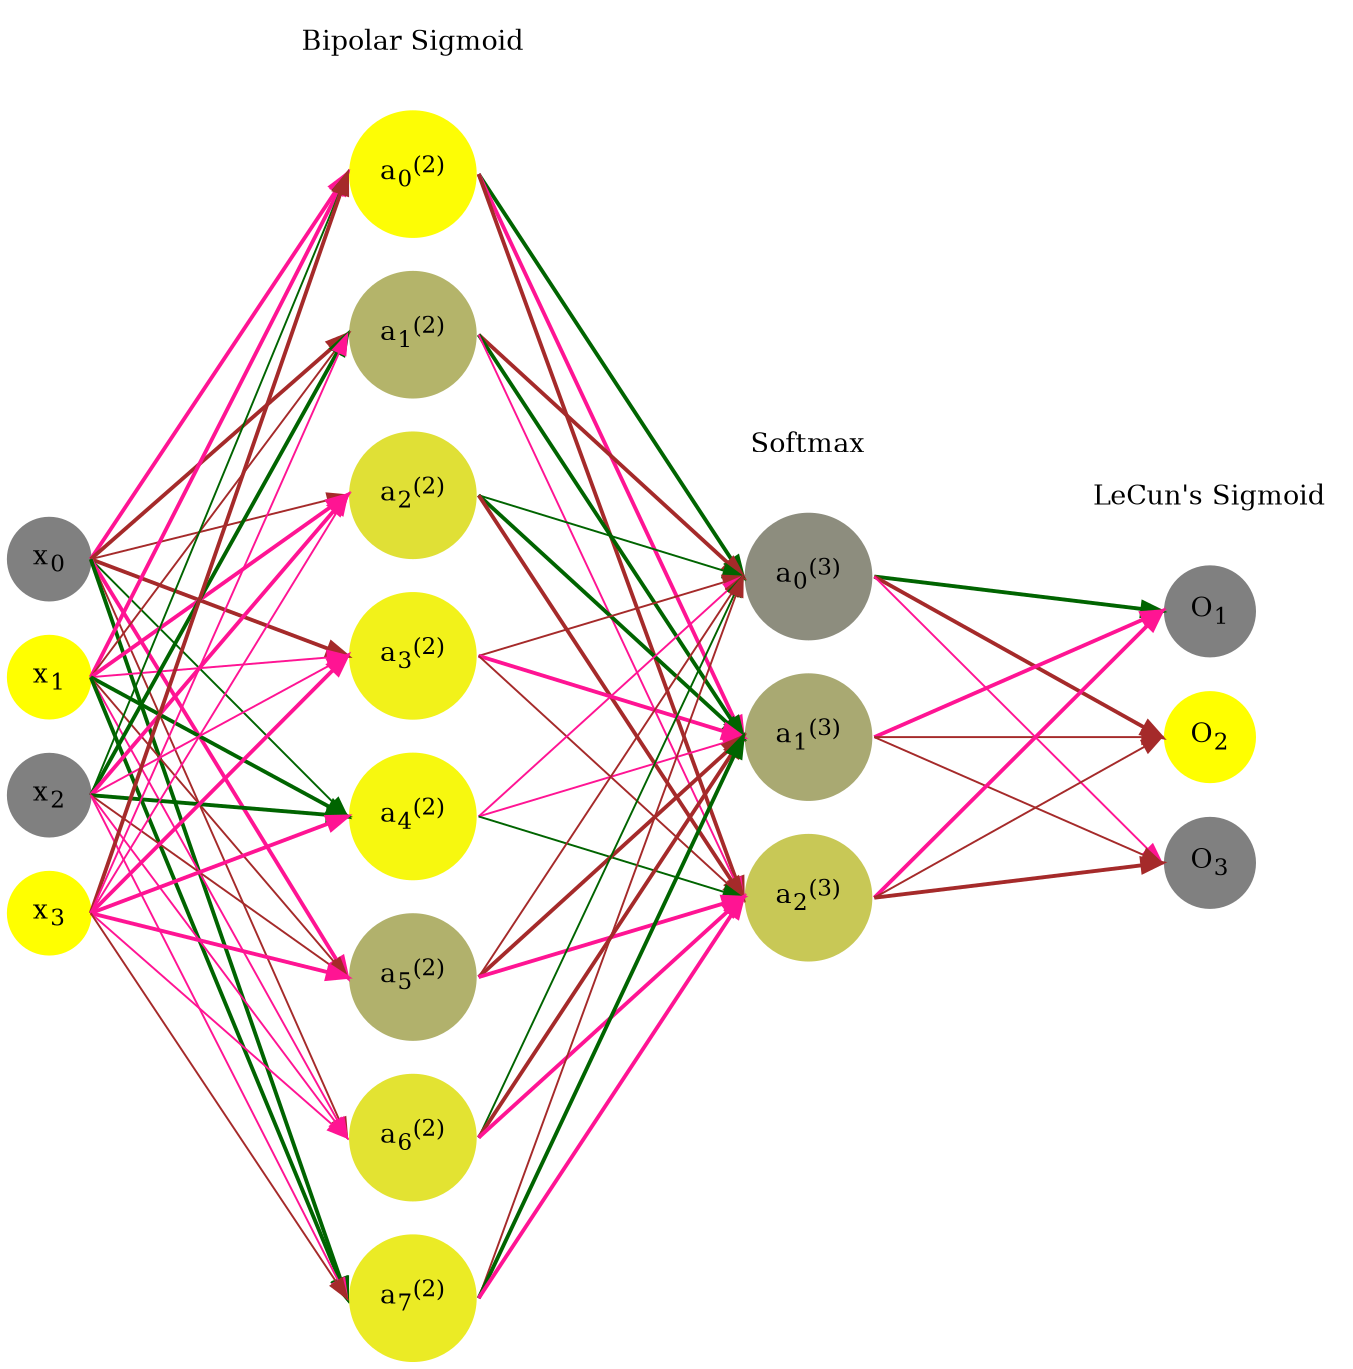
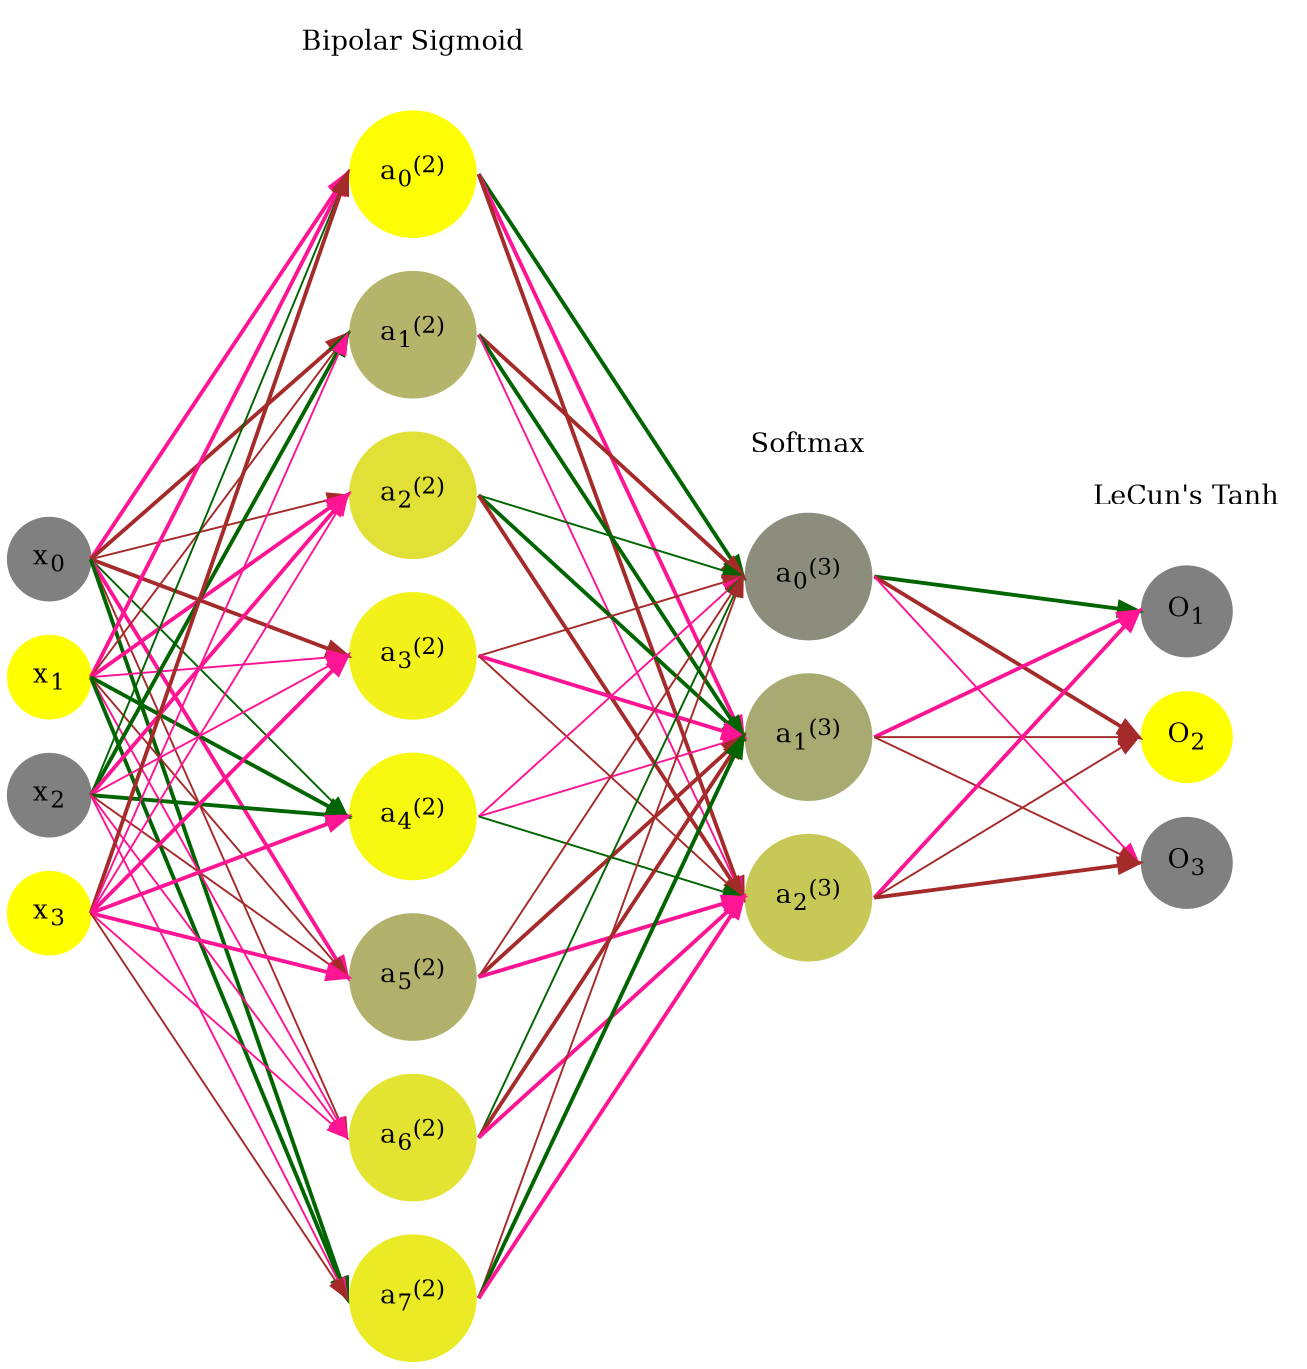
node "LeCun's Sigmoid": label "LeCun's Sigmoid" -> "LeCun's Tanh"
